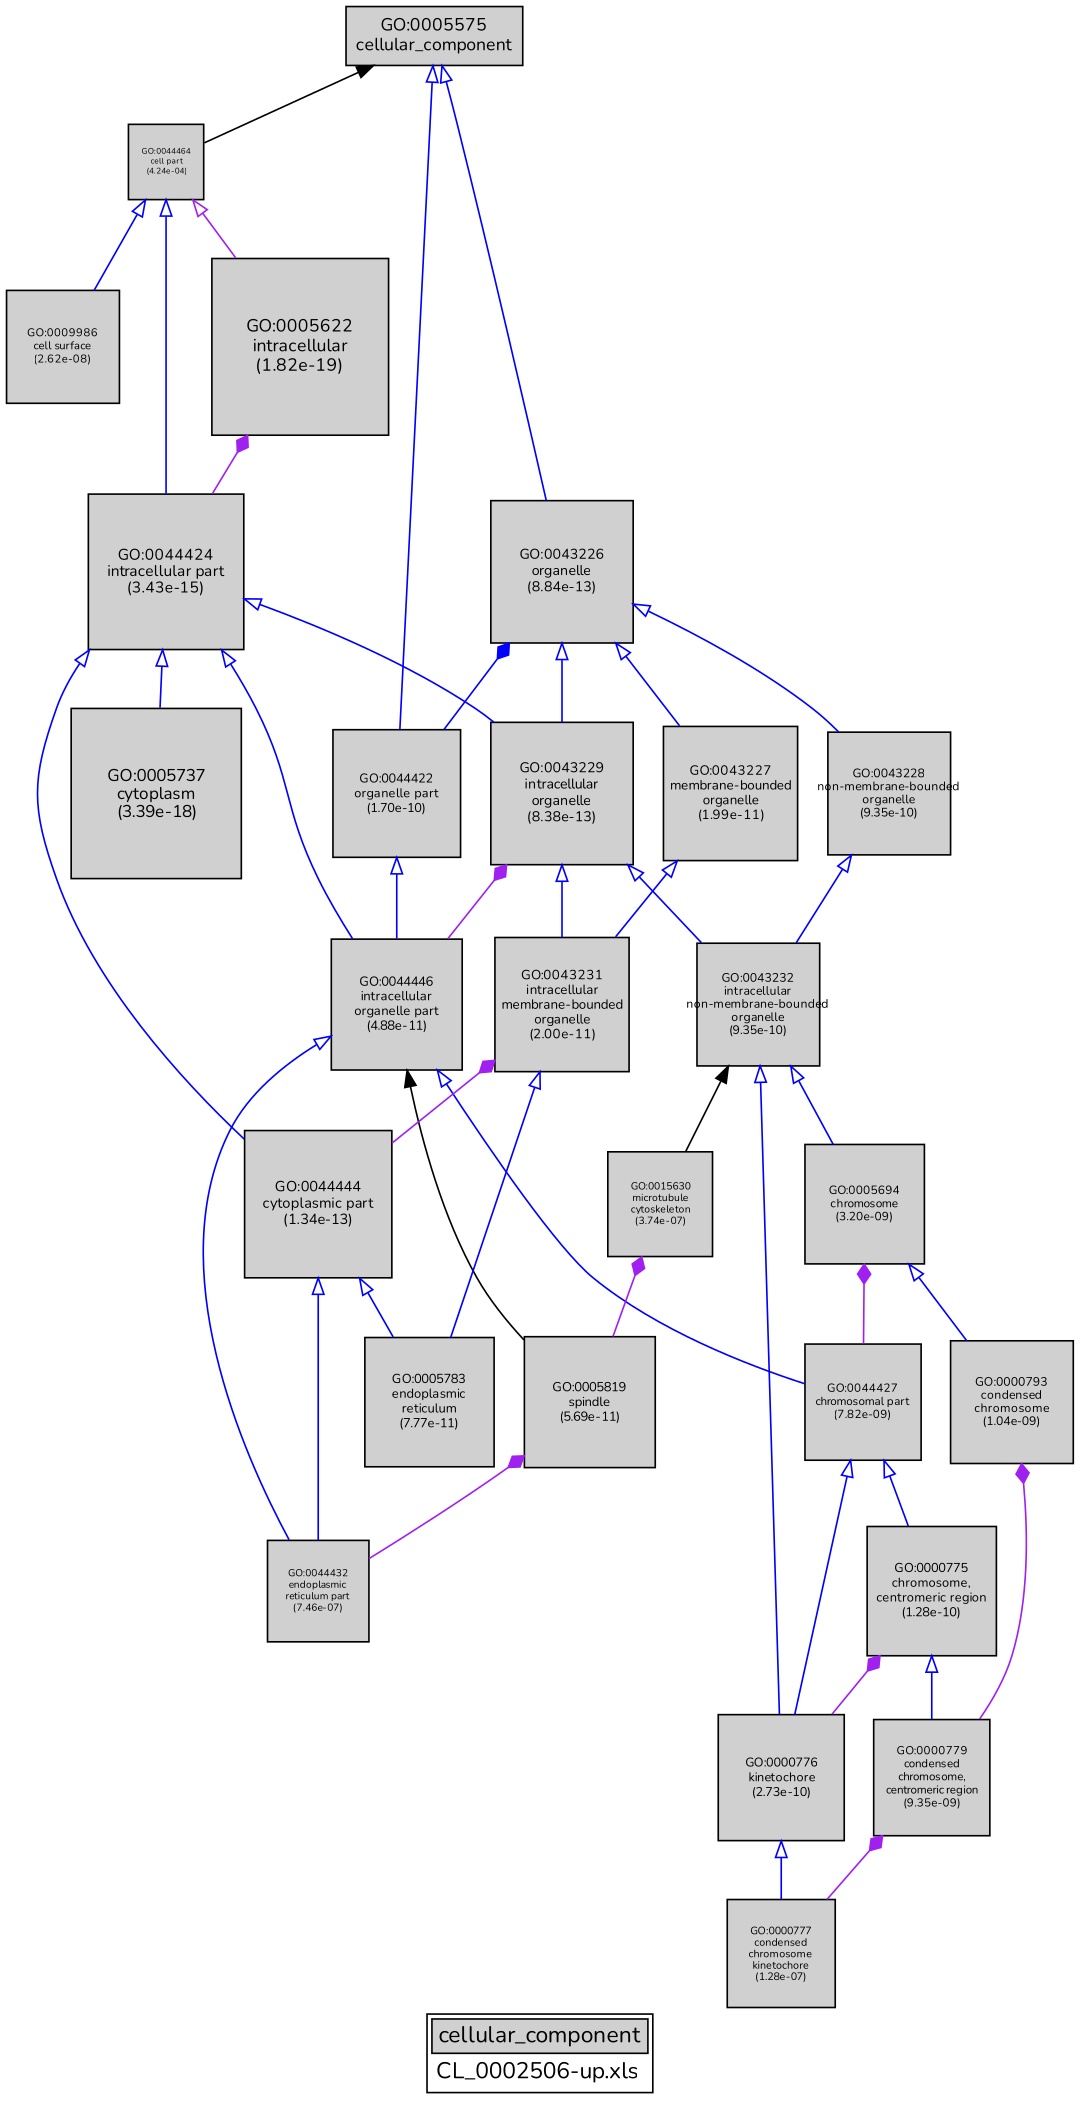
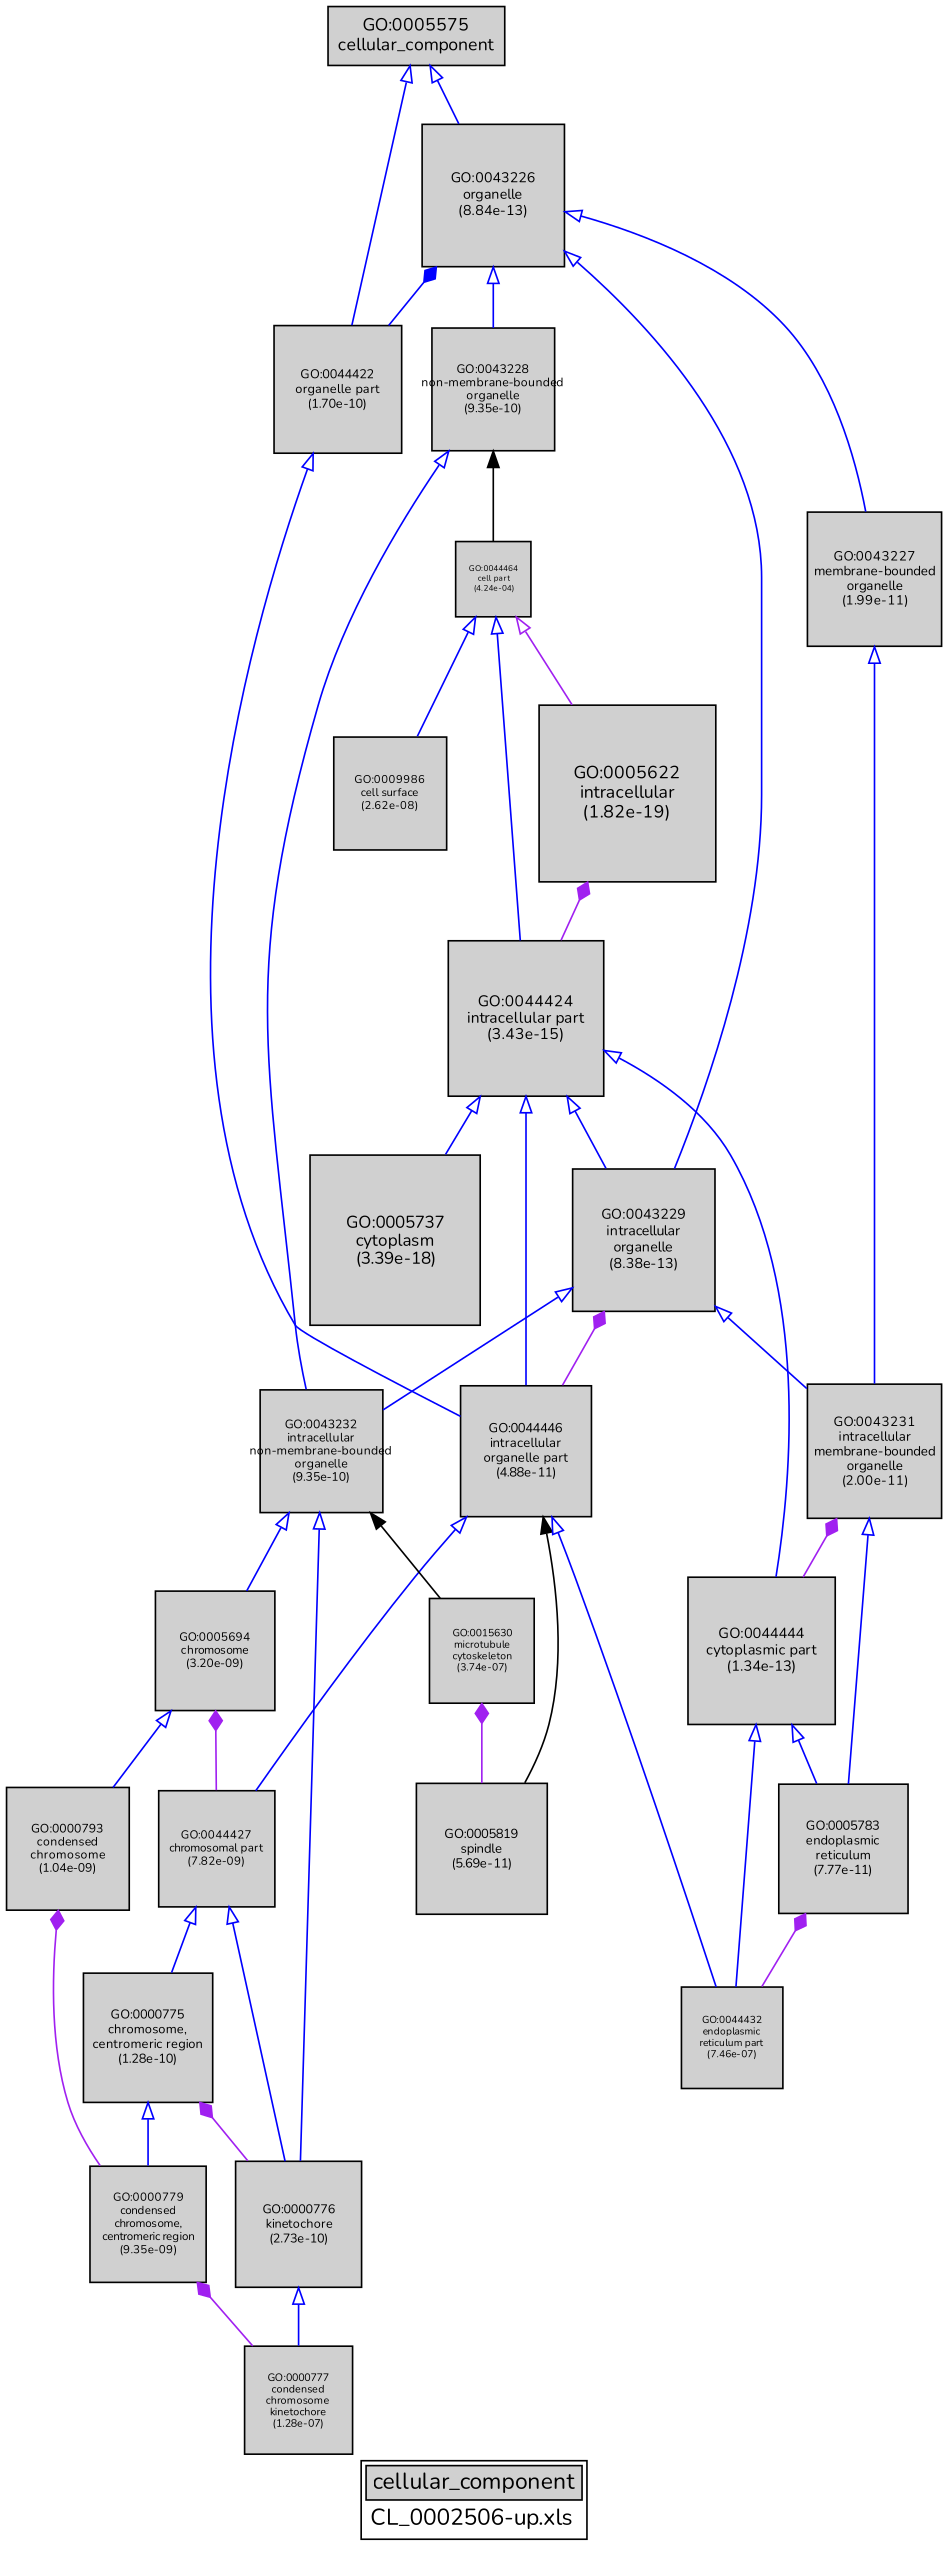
edge "GO:0044464" -> "GO:0005575": now "GO:0044464" -> "GO:0043228"
edge "GO:0044432" -> "GO:0005819": now "GO:0044432" -> "GO:0005783"
